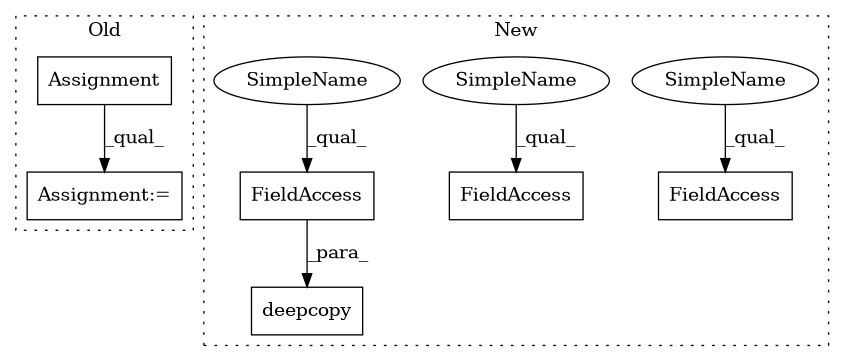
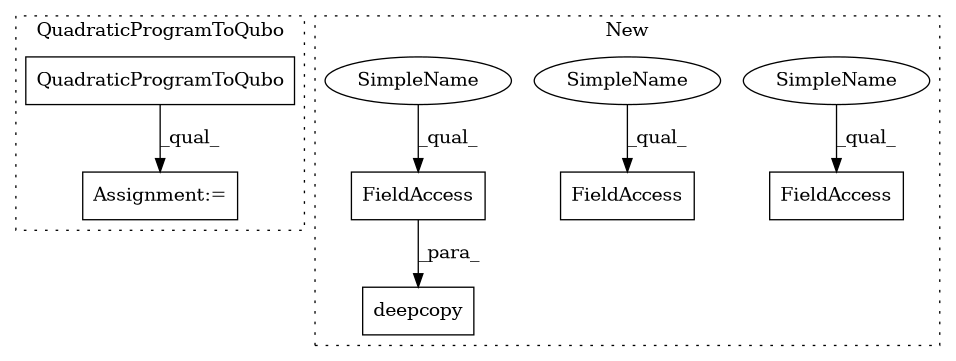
cluster "Old": label "Old" -> "QuadraticProgramToQubo"
node "Assignment": label "Assignment" -> "QuadraticProgramToQubo"
